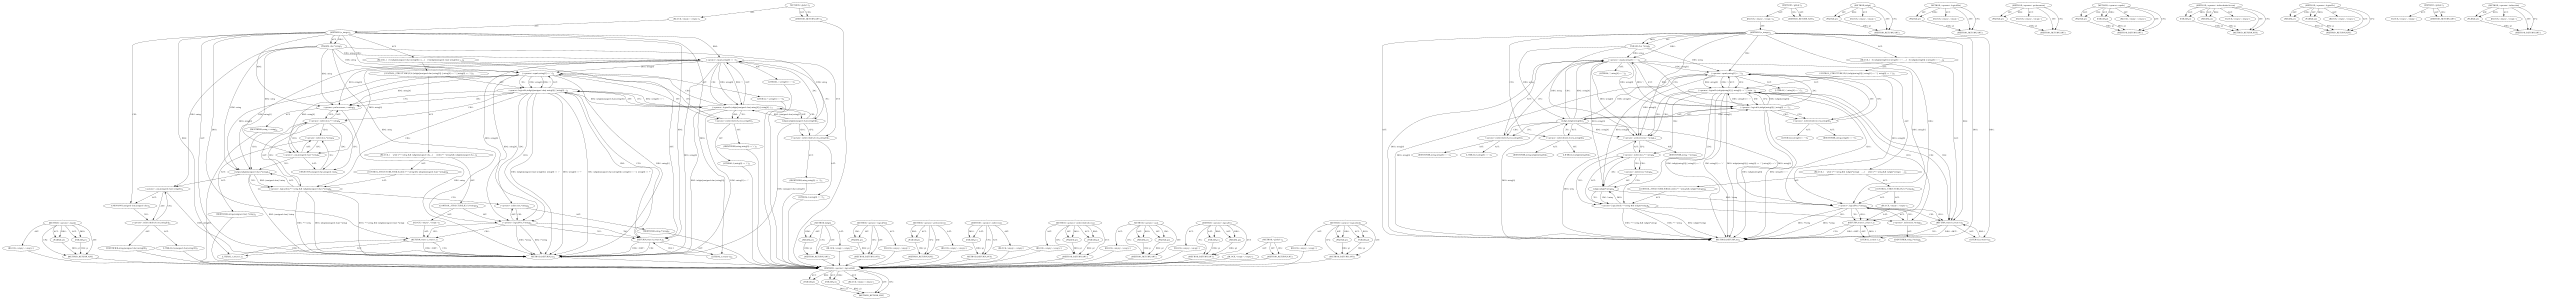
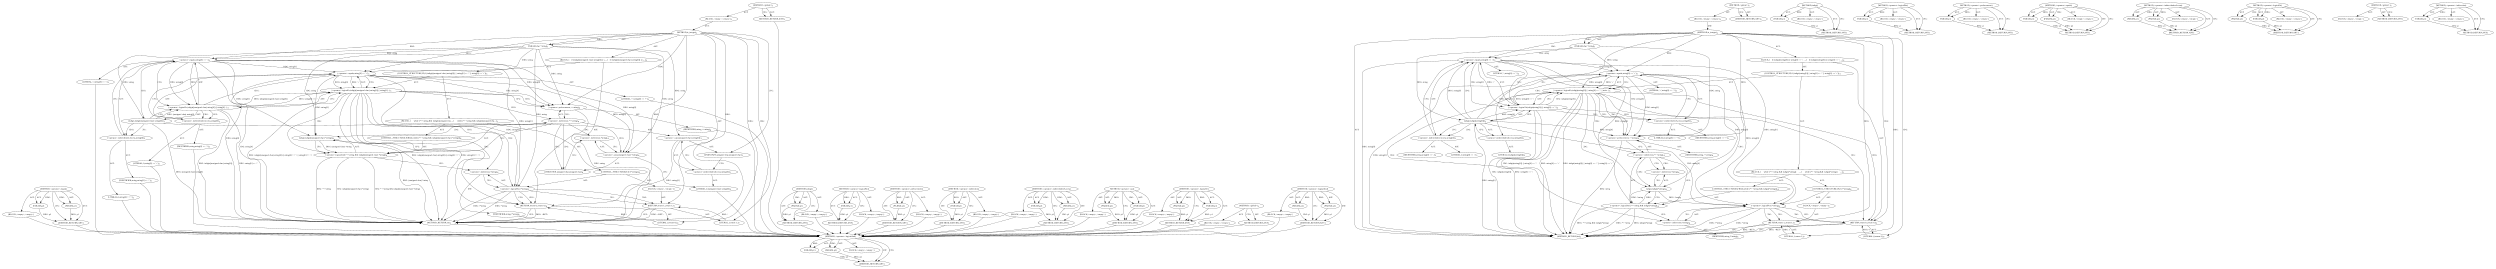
node "(IDENTIFIER,string,isdigit(string[0]))": removed
edge "(<operator>.cast,(unsigned char) *string)" -> "(isdigit,isdigit((unsigned char) *string))": now "(<operator>.cast,(unsigned char) *string)" -> "(LITERAL,0,(unsigned char) string[0])"
edge "(isdigit,isdigit((unsigned char) *string))" -> "(<operator>.cast,(unsigned char) string[0])": now "(isdigit,isdigit((unsigned char) string[0]))" -> "(<operator>.cast,(unsigned char) string[0])"
node "(IDENTIFIER,string,(unsigned char) *string)": removed
node "(IDENTIFIER,string,(unsigned char) string[0])": removed
